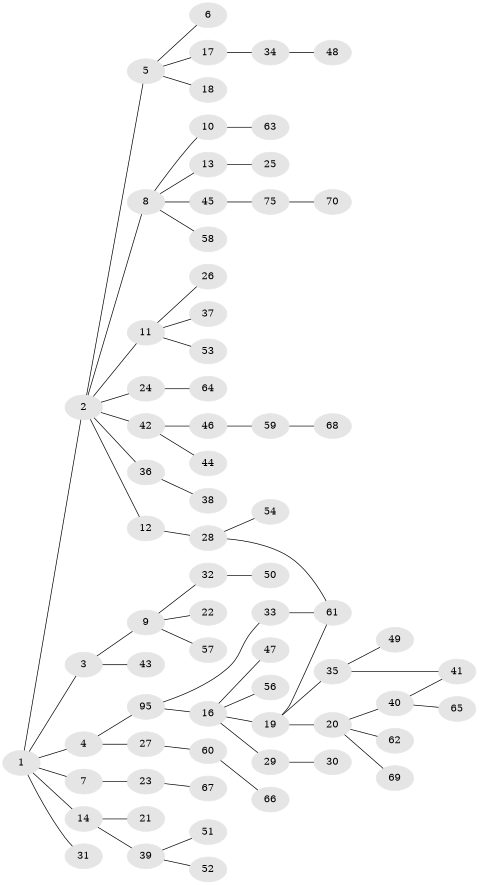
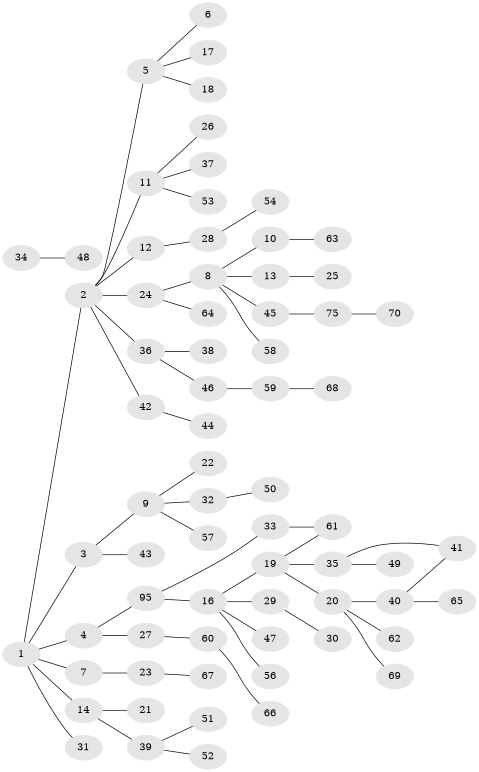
edge "17" -- "34": removed
edge "8" -- "2": now "8" -- "24"
edge "42" -- "46": now "36" -- "46"
edge "28" -- "61": removed
